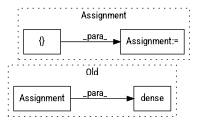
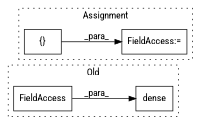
node "Assignment:=": label "Assignment:=" -> "FieldAccess:="
node "Assignment": label "Assignment" -> "FieldAccess"
